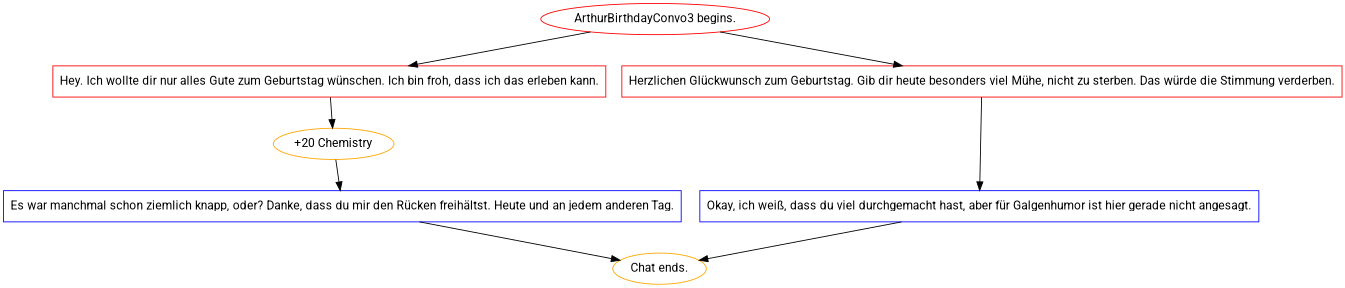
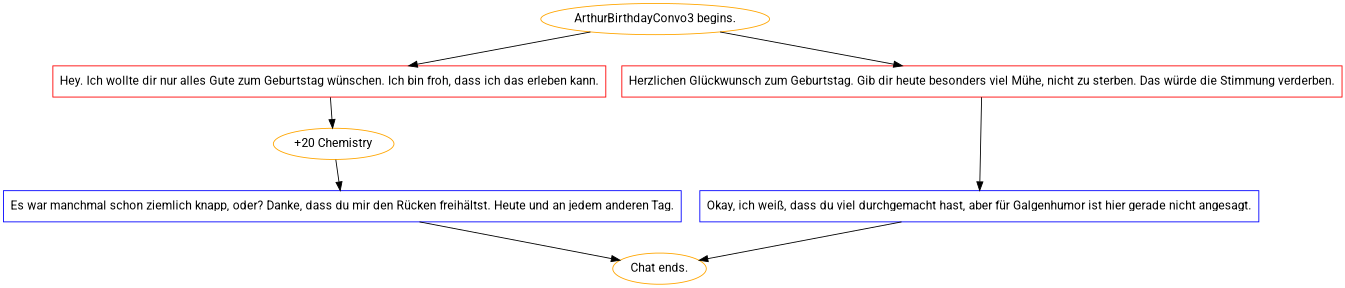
node "ArthurBirthdayConvo3 begins.": color red -> orange
